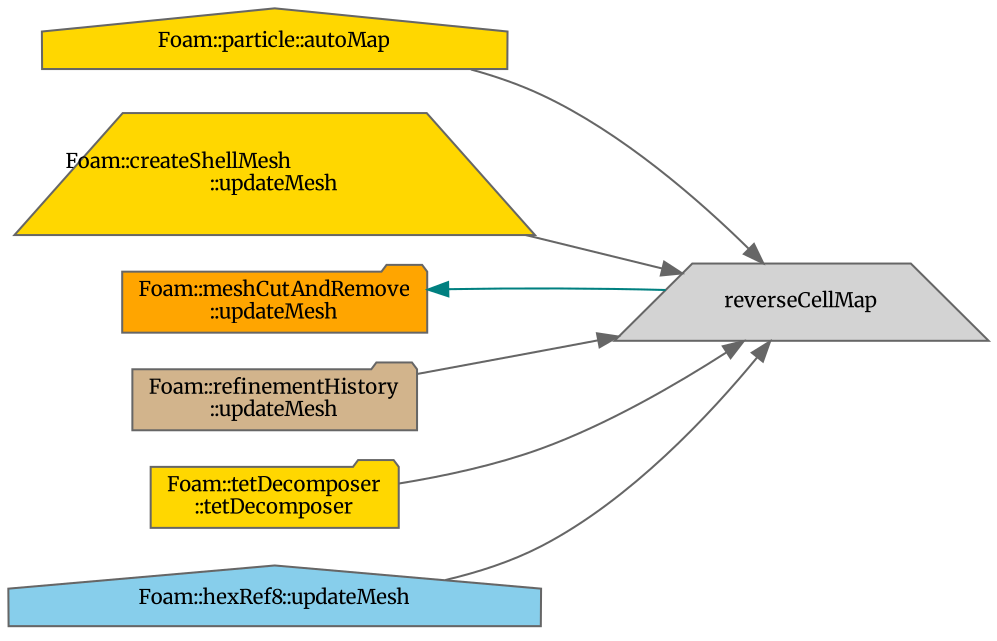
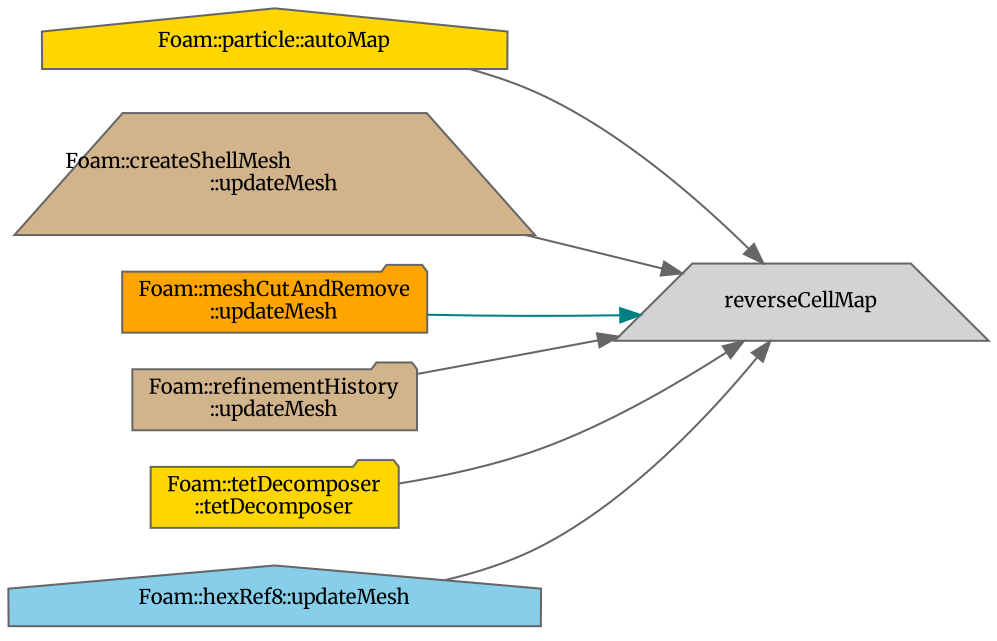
node "Foam::createShellMesh ::updateMesh": fillcolor gold -> tan
edge "reverseCellMap" -> "Foam::meshCutAndRemove ::updateMesh": reversed
